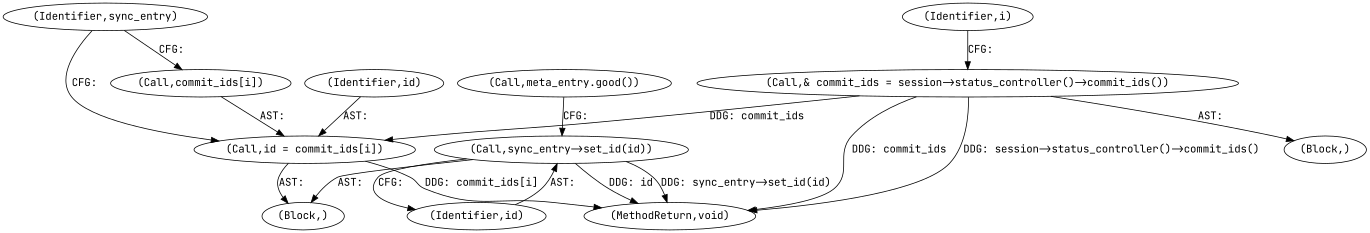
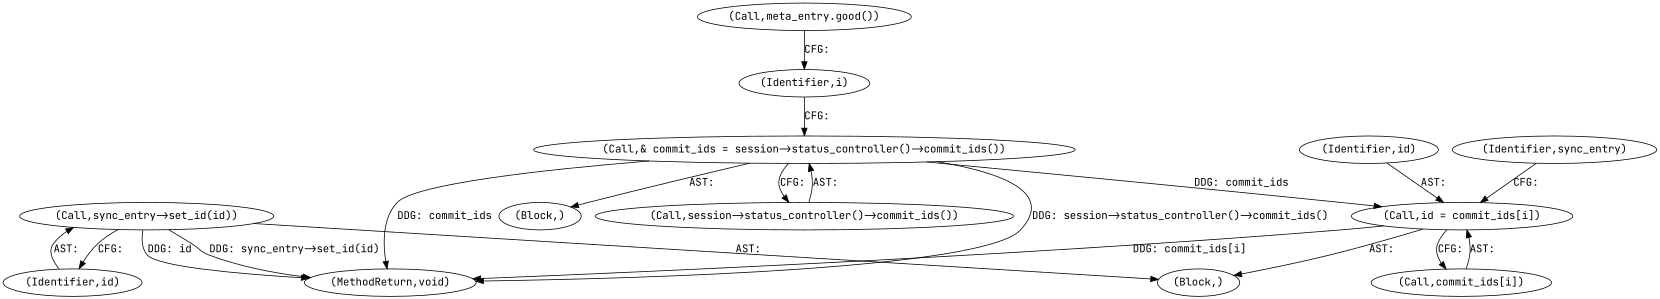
edge "(Identifier,sync_entry)" -> "(Call,commit_ids[i])": now "(Call,id = commit_ids[i])" -> "(Call,commit_ids[i])"
edge "(Call,meta_entry.good())" -> "(Call,sync_entry->set_id(id))": now "(Call,meta_entry.good())" -> "(Identifier,i)"
node "(Call,session->status_controller()->commit_ids())": added
